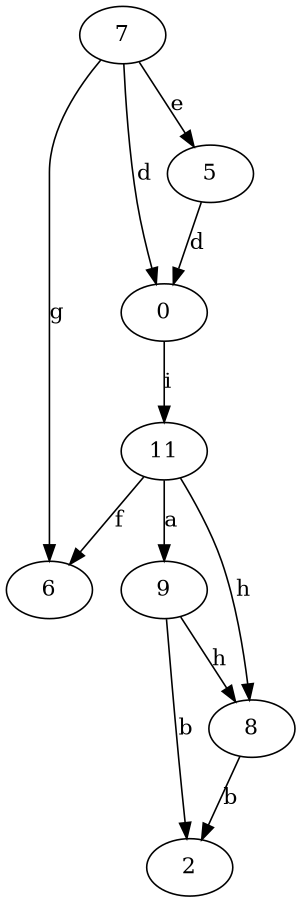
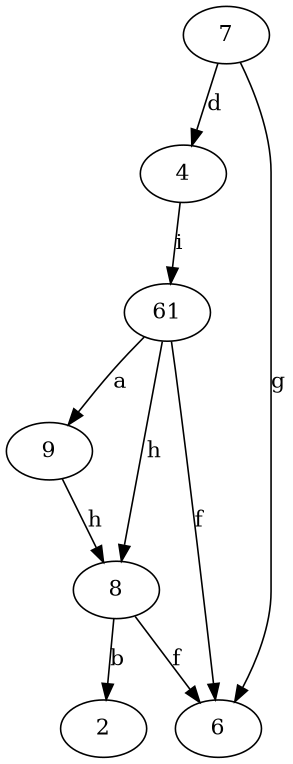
node "5": removed
node "0": label "0" -> "4"
node "11": label "11" -> "61"
edge "8" -> "6": added, label "f"
edge "9" -> "2": removed, label "b"
